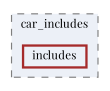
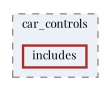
cluster "car_includes": label "car_includes" -> "car_controls"
